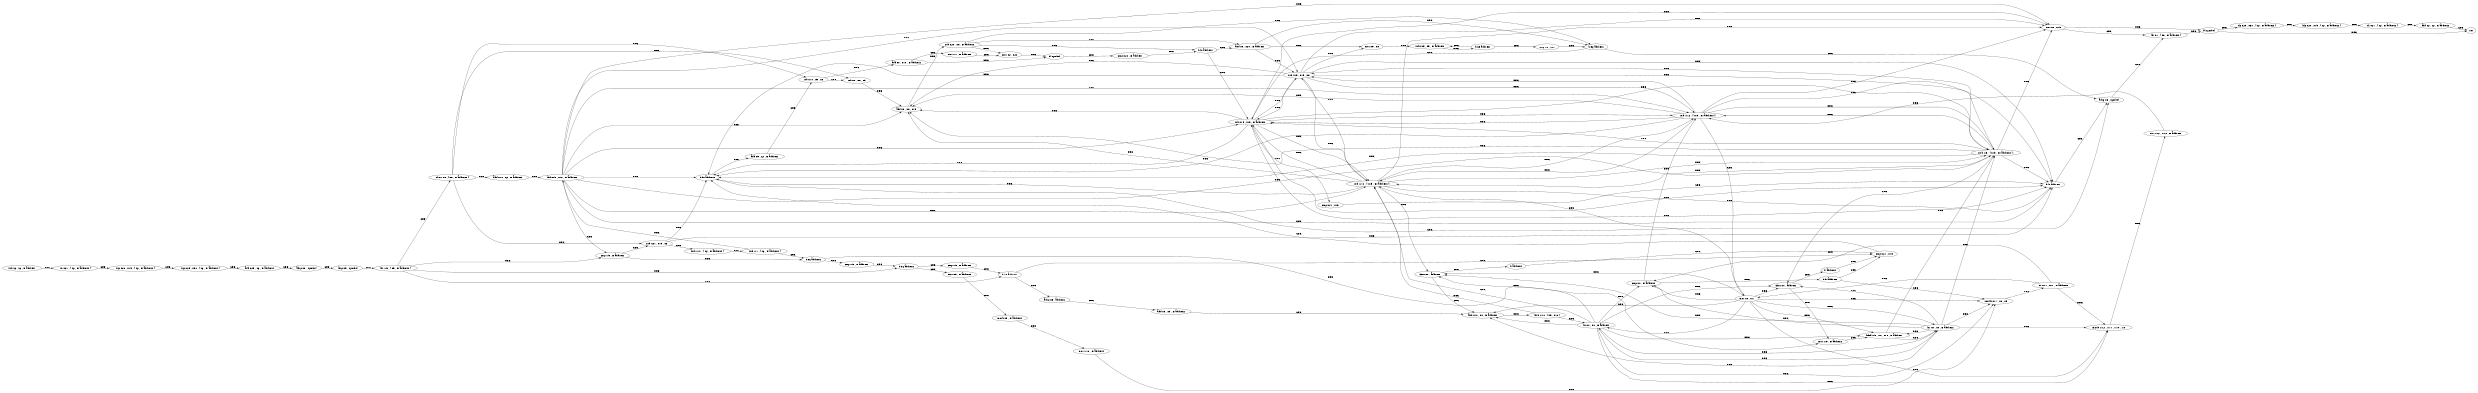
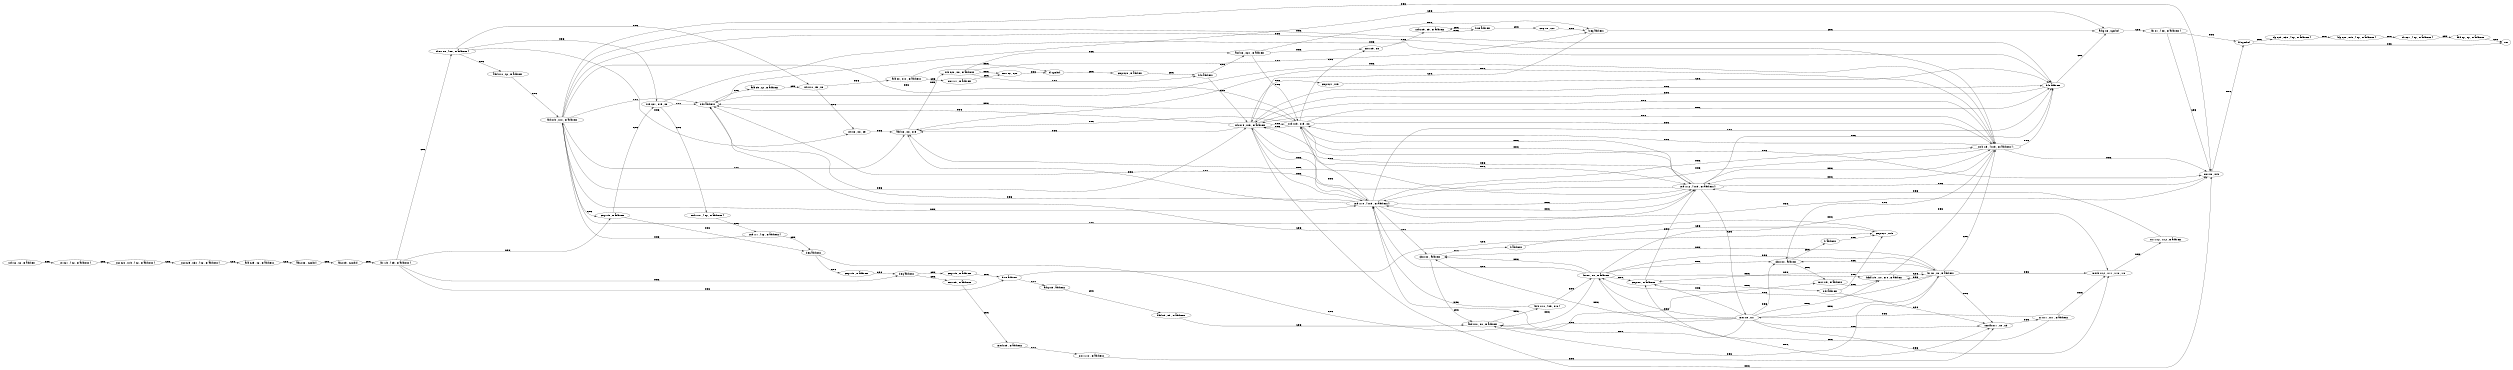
edge "mov x0 , x19" -> "ldr x1 , [ x8 , # address ]": reversed
